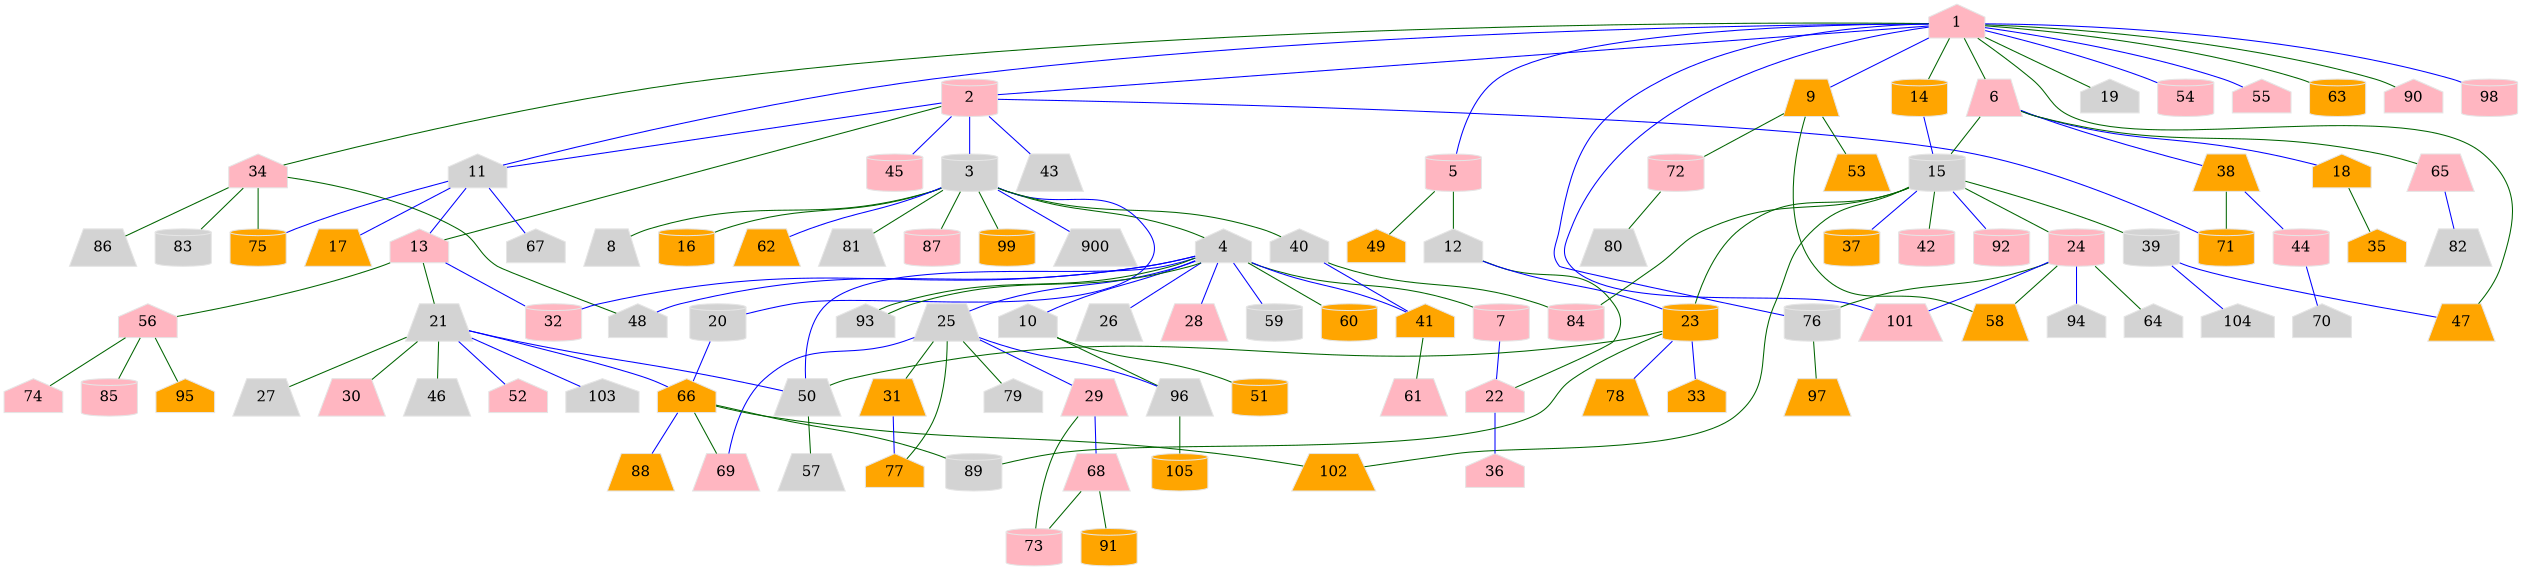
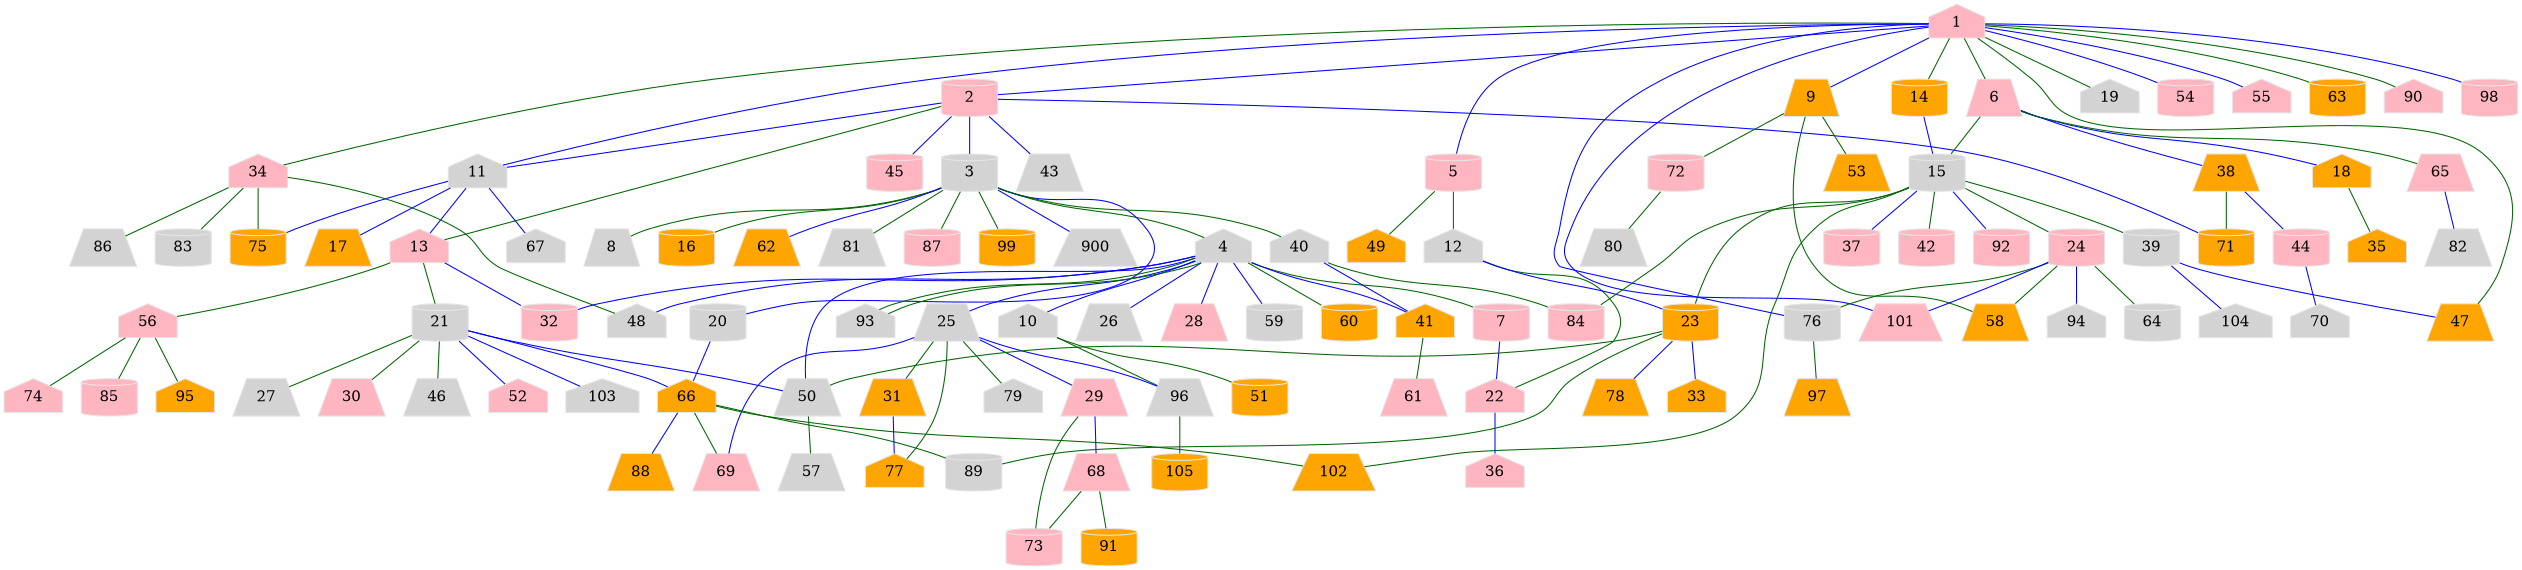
node "37": fillcolor orange -> lightpink
node "21": shape trapezium -> cylinder
node "64": shape house -> cylinder
